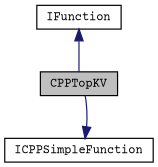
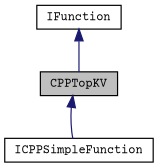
edge "CPPTopKV" -> "ICPPSimpleFunction": reversed
